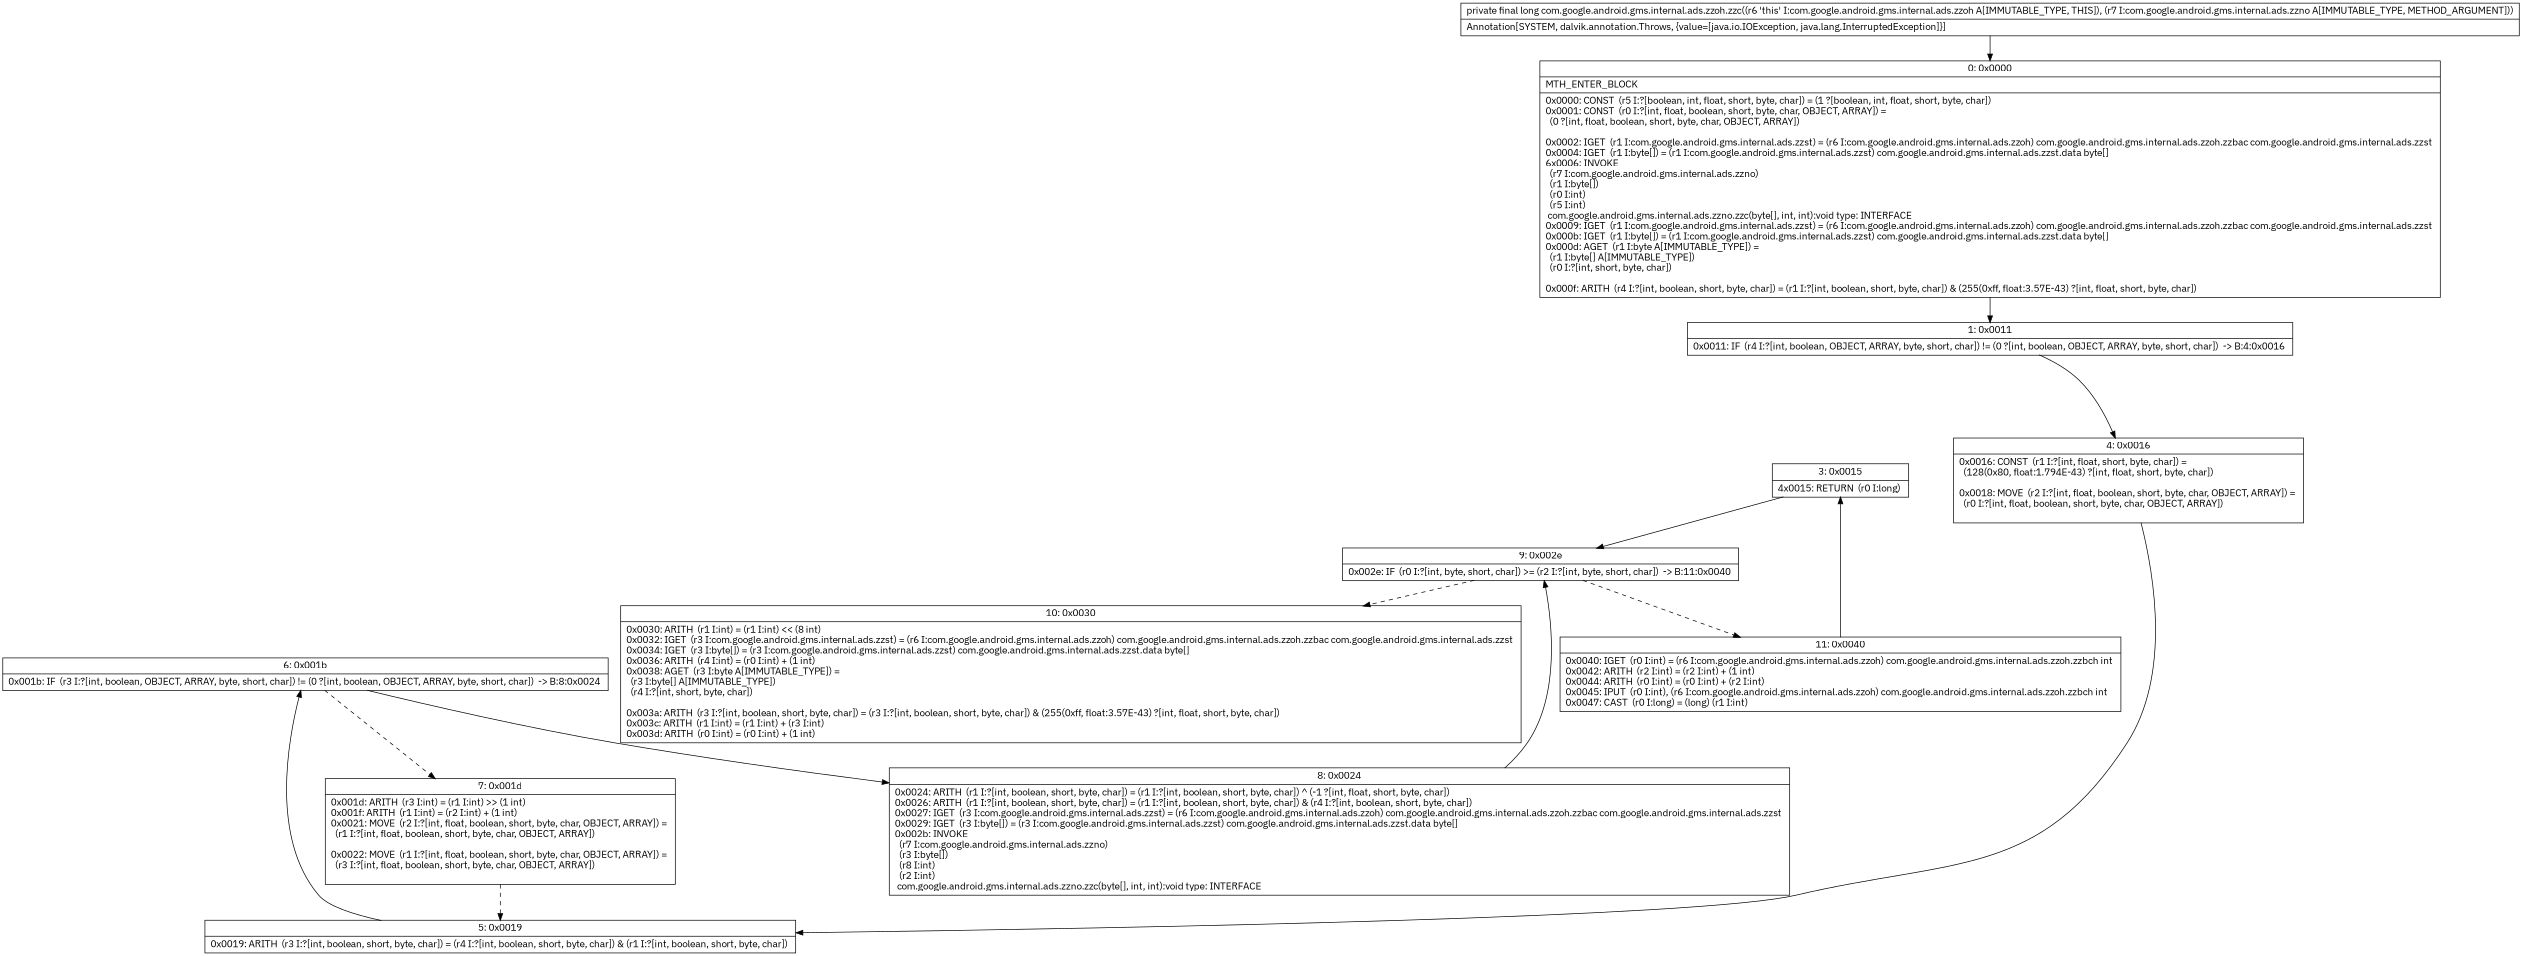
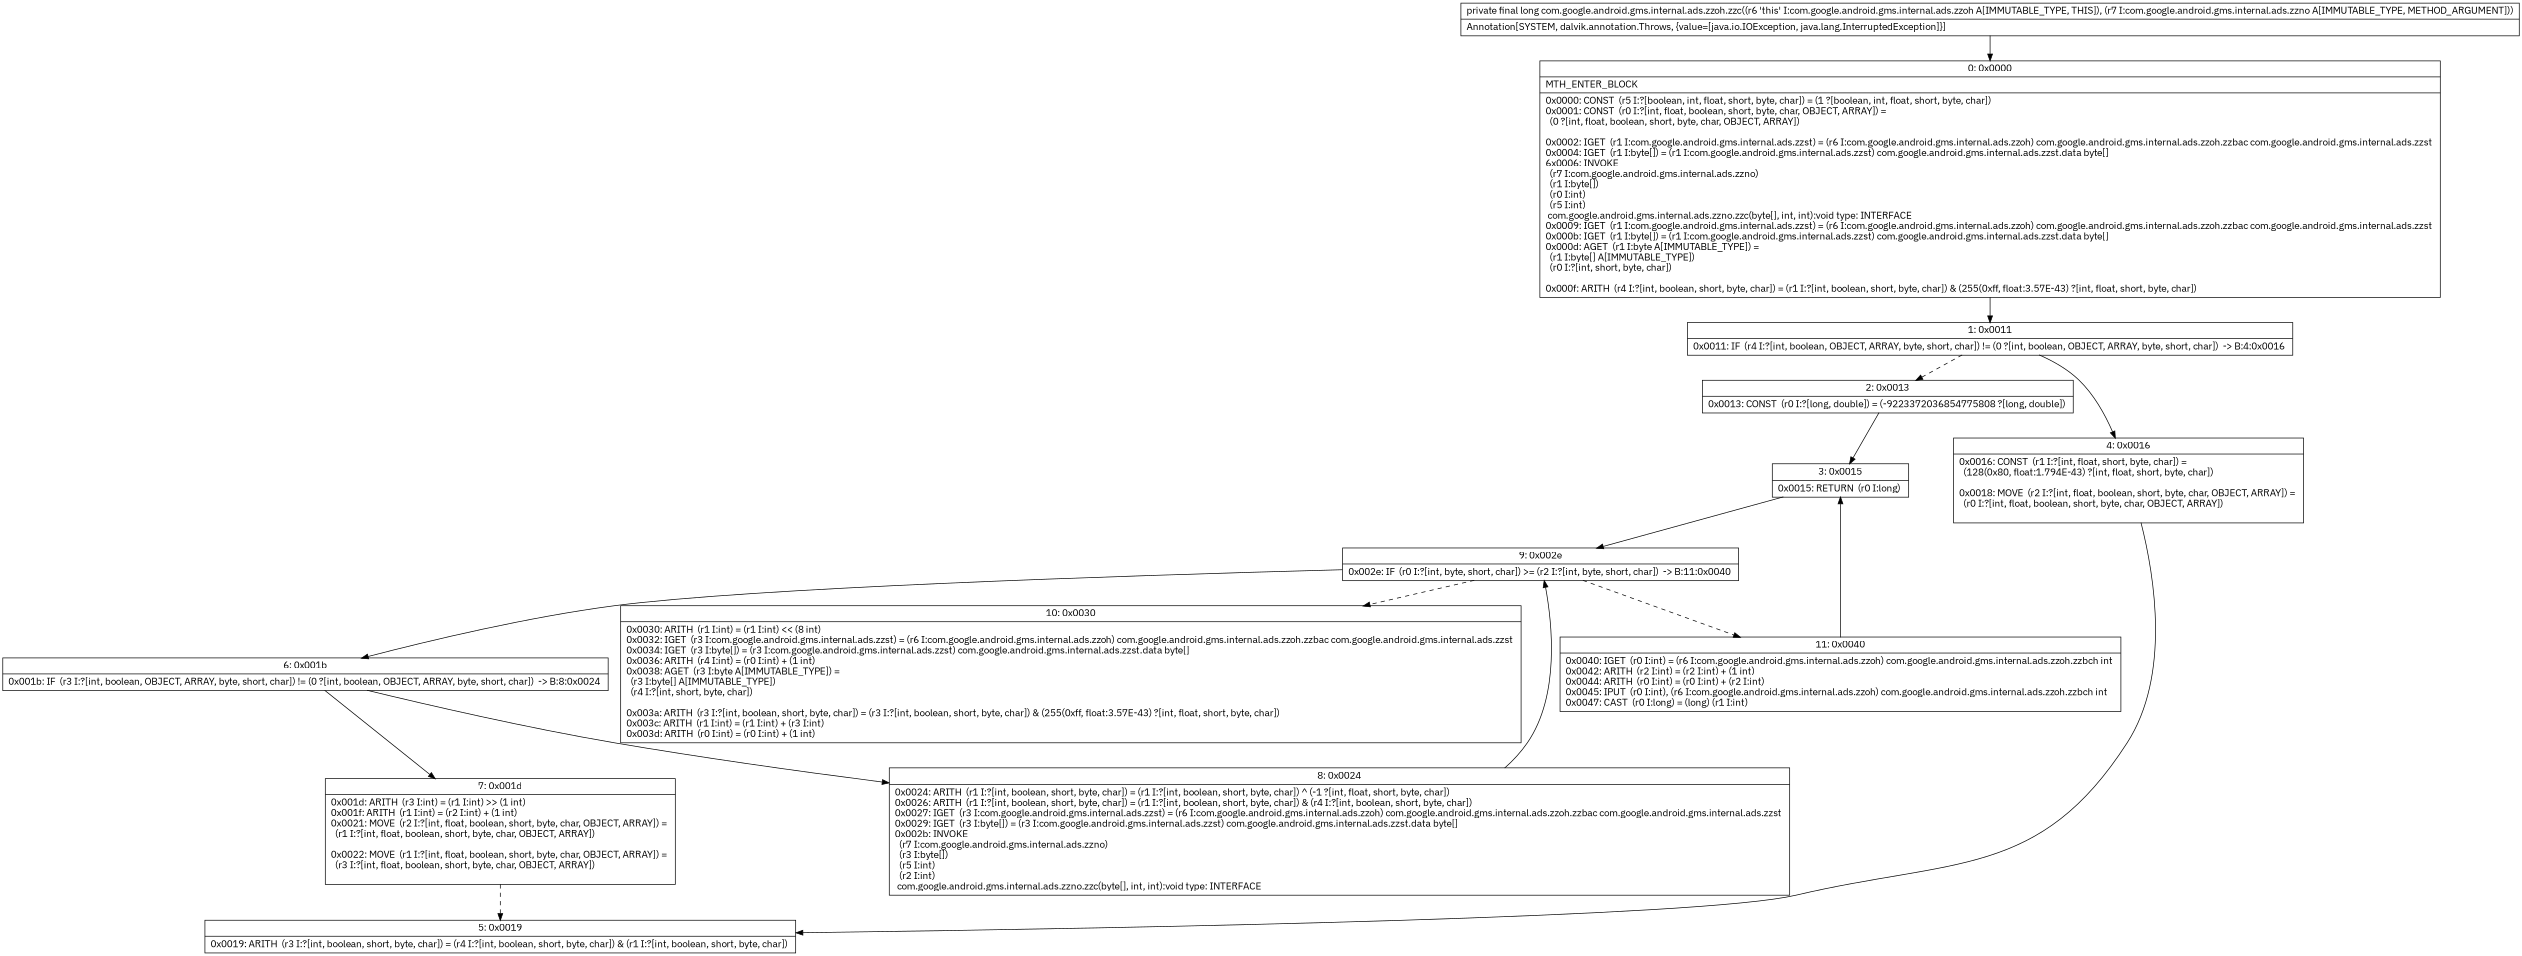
node "2: 0x0013": added
node "3: 0x0015": text "4x0015: RETURN  (r0 I:long)" -> "0x0015: RETURN  (r0 I:long)"
edge "6: 0x001b" -> "7: 0x001d": style dashed -> solid
edge "5: 0x0019" -> "6: 0x001b": now "9: 0x002e" -> "6: 0x001b"
node "8: 0x0024": text "(r8 I:int)" -> "(r5 I:int)"
